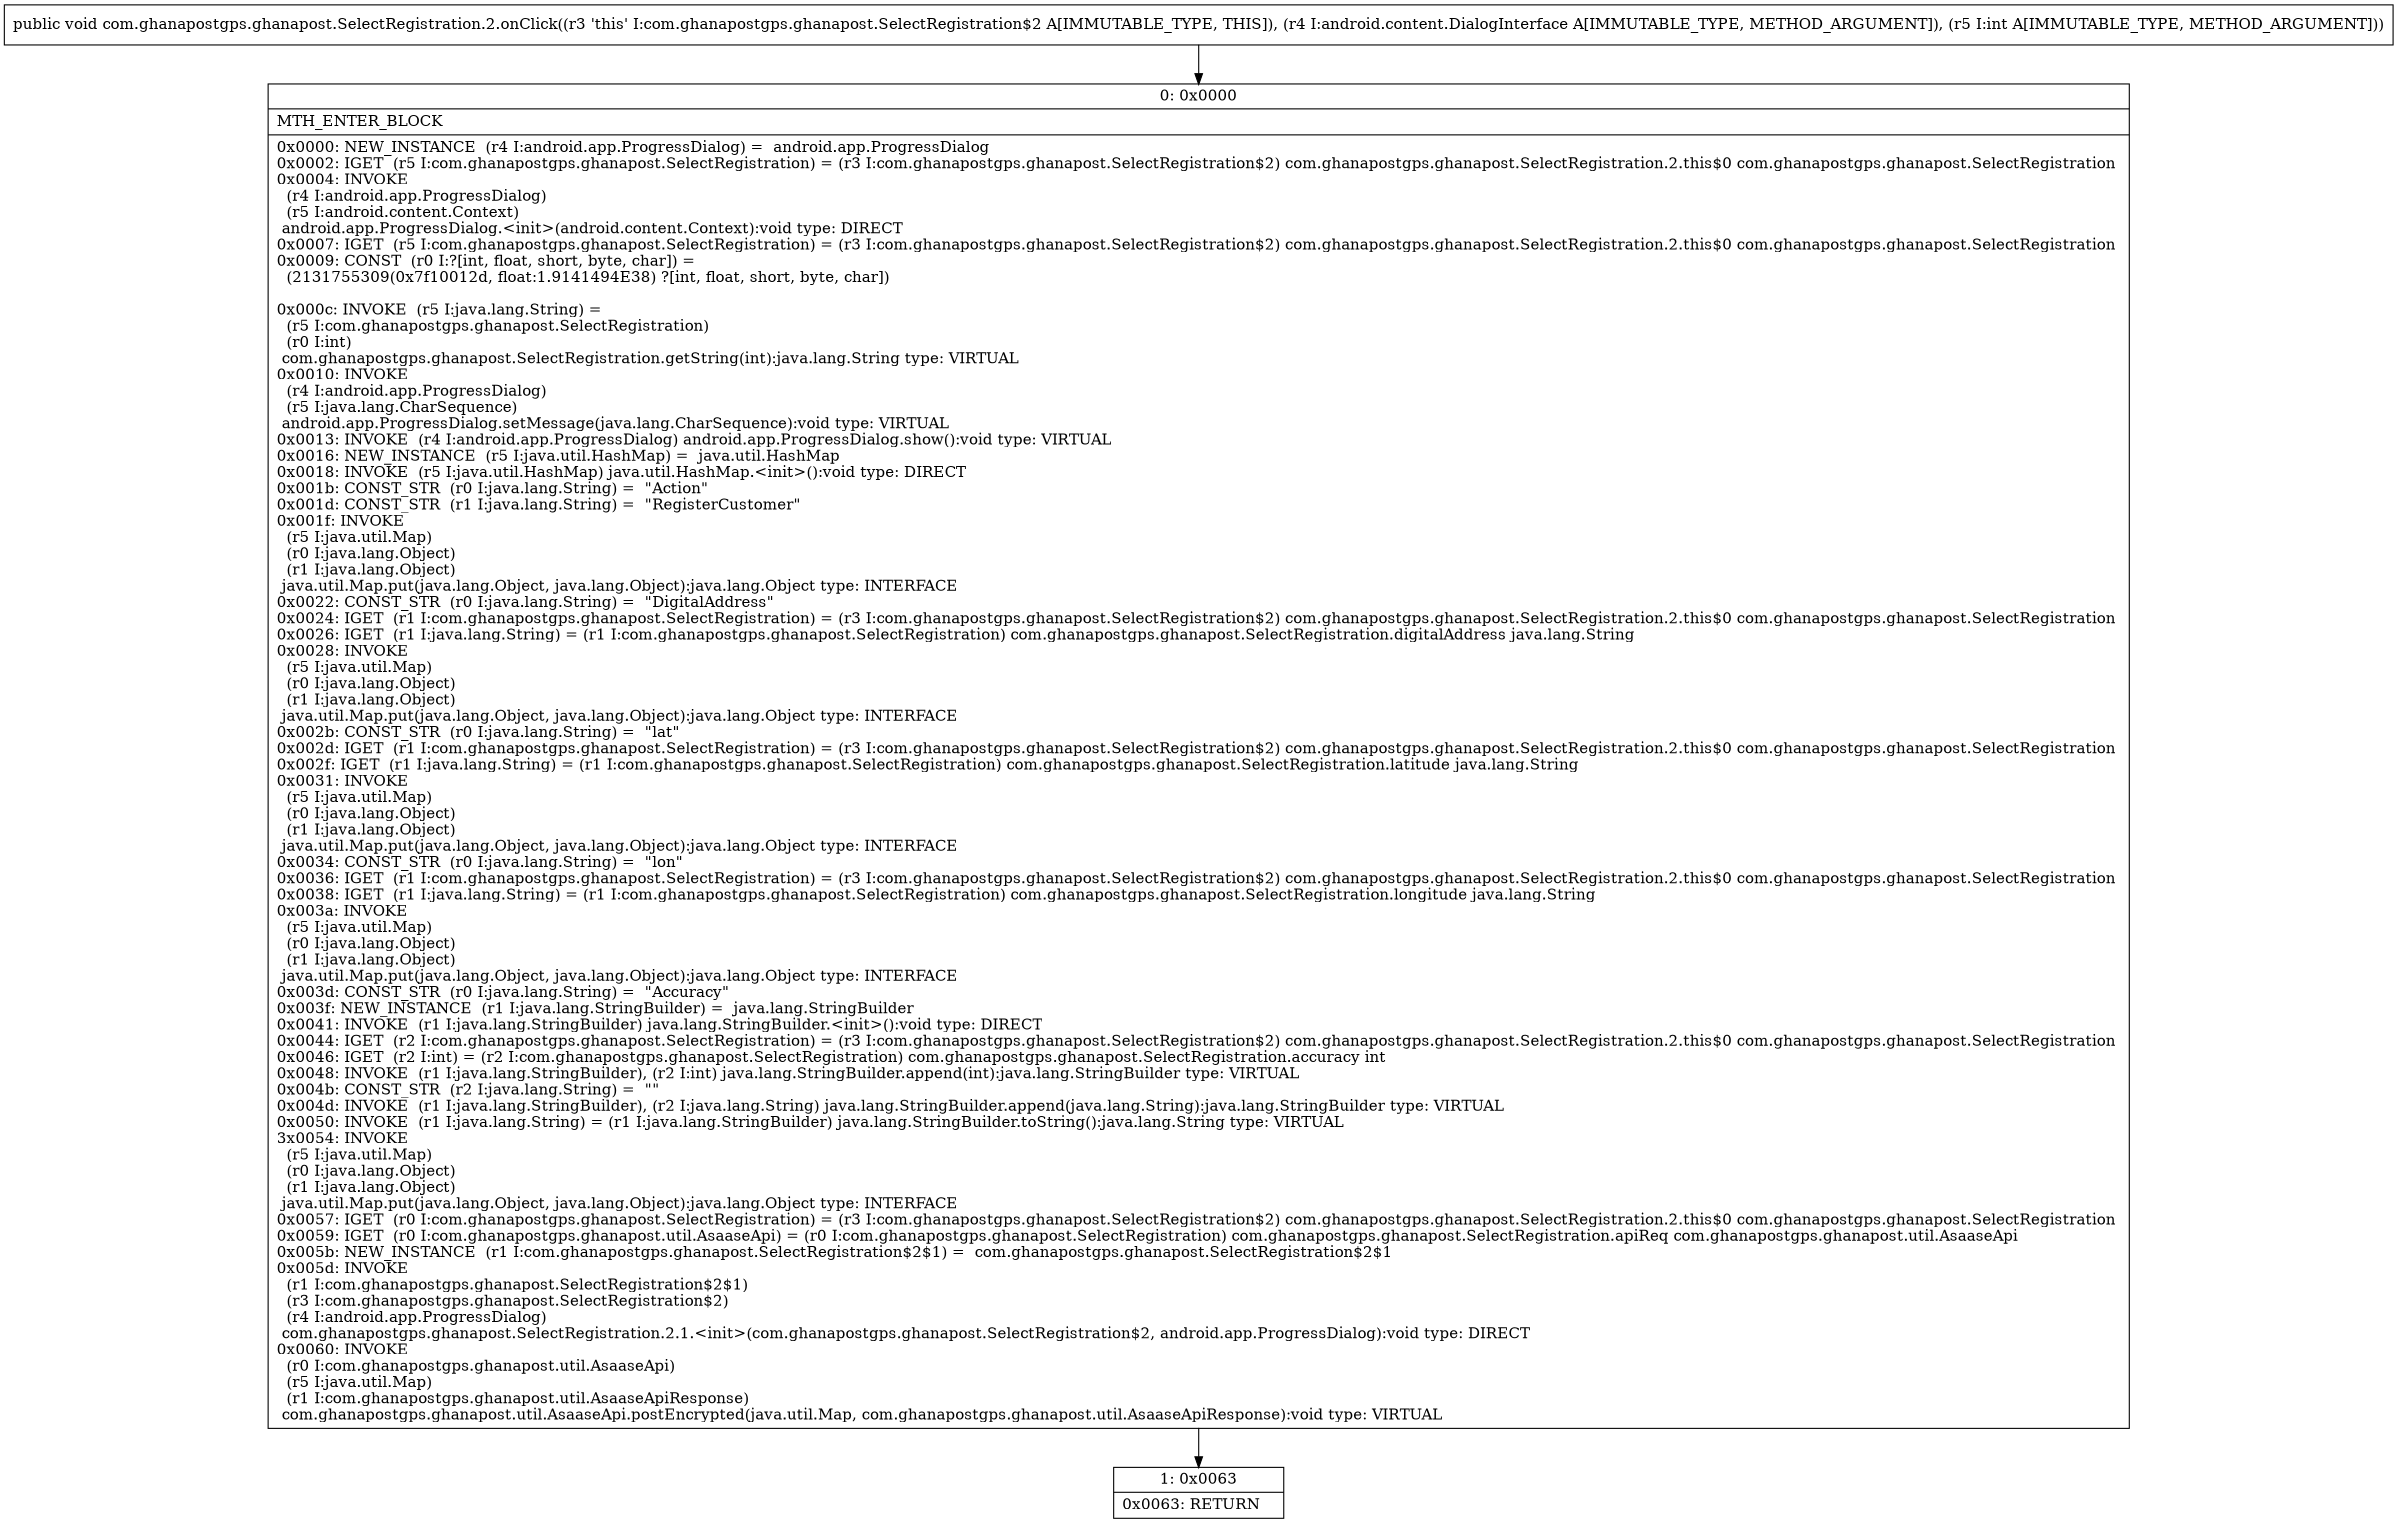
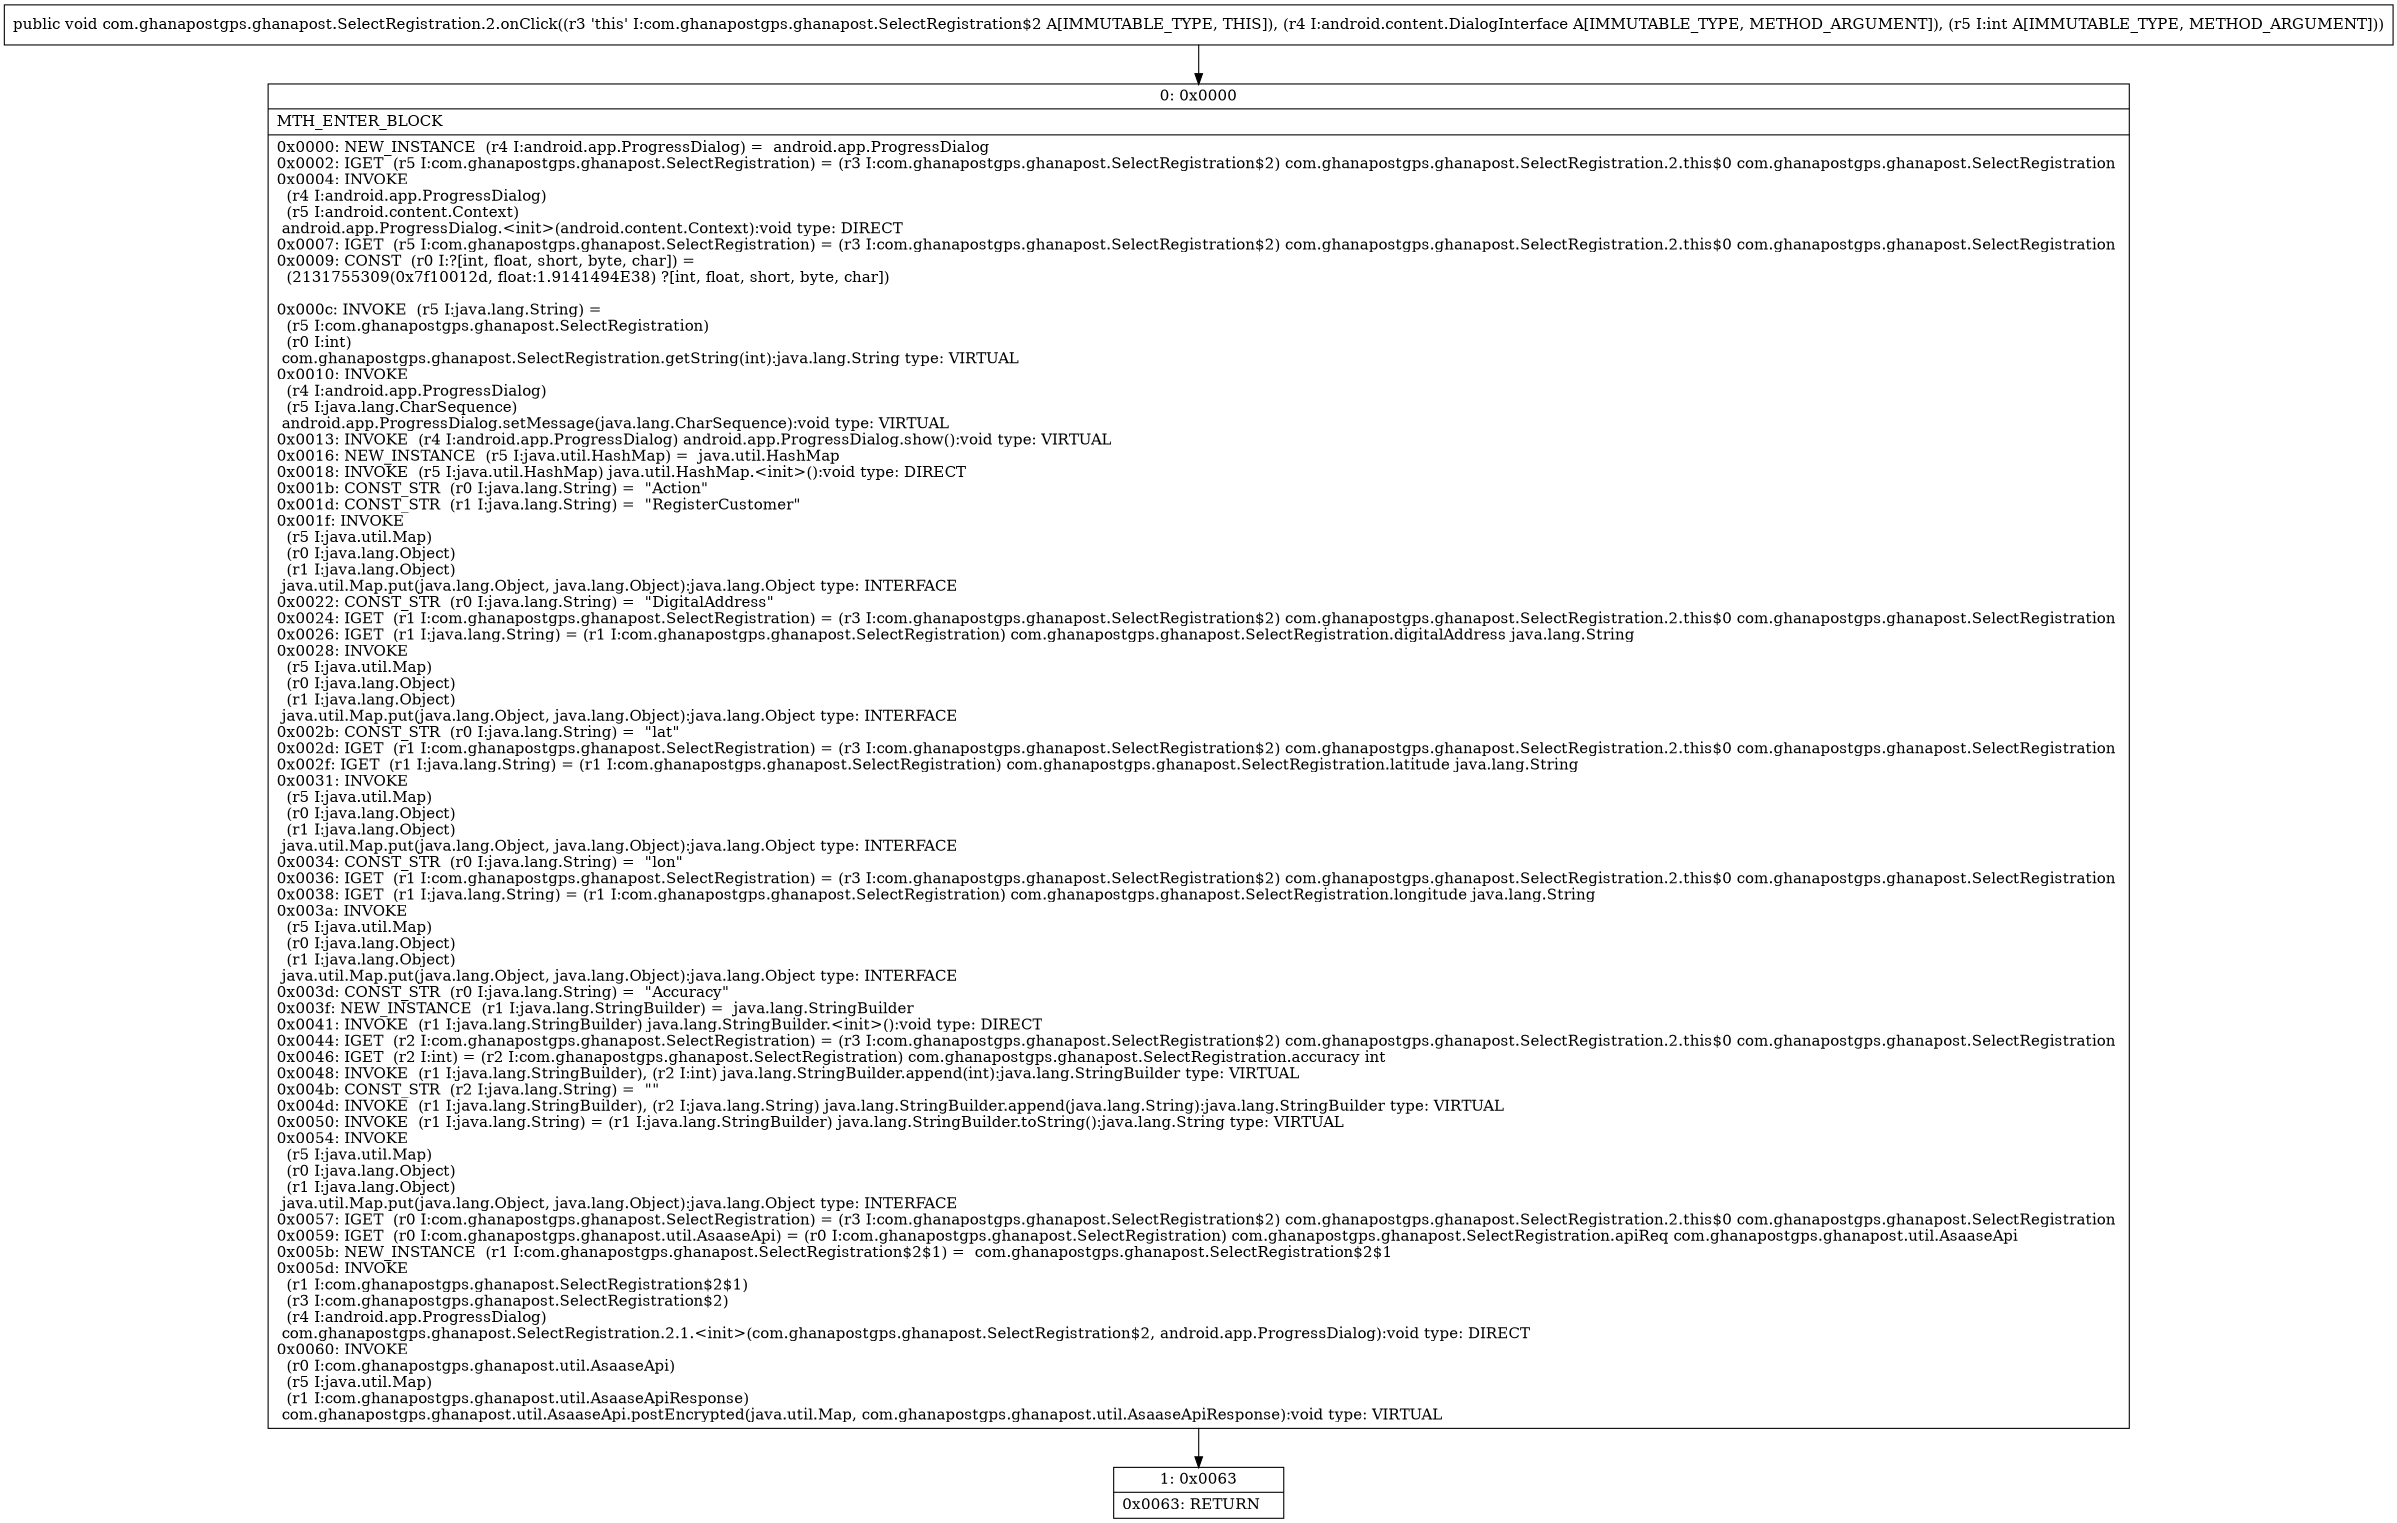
node "0: 0x0000": text "3x0054: INVOKE" -> "0x0054: INVOKE"
